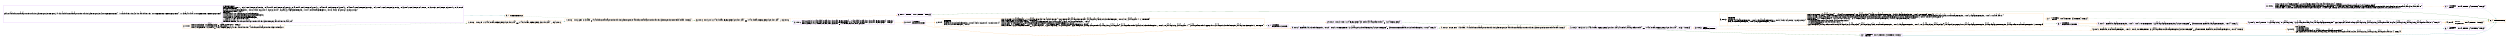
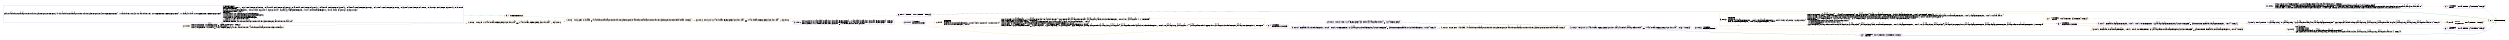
node "52: 0x0032": text "ARRAY" -> "SYNTHETIC"
